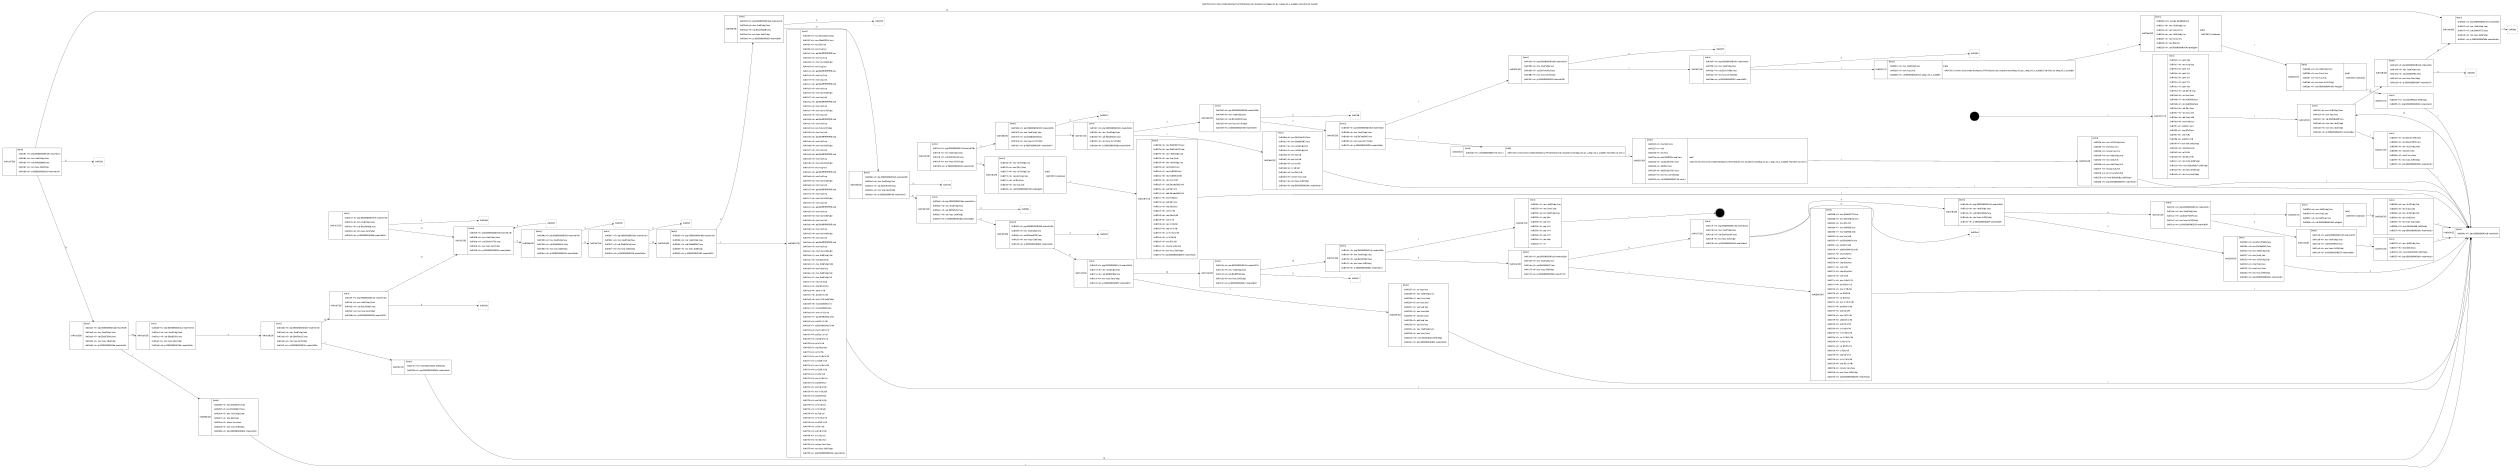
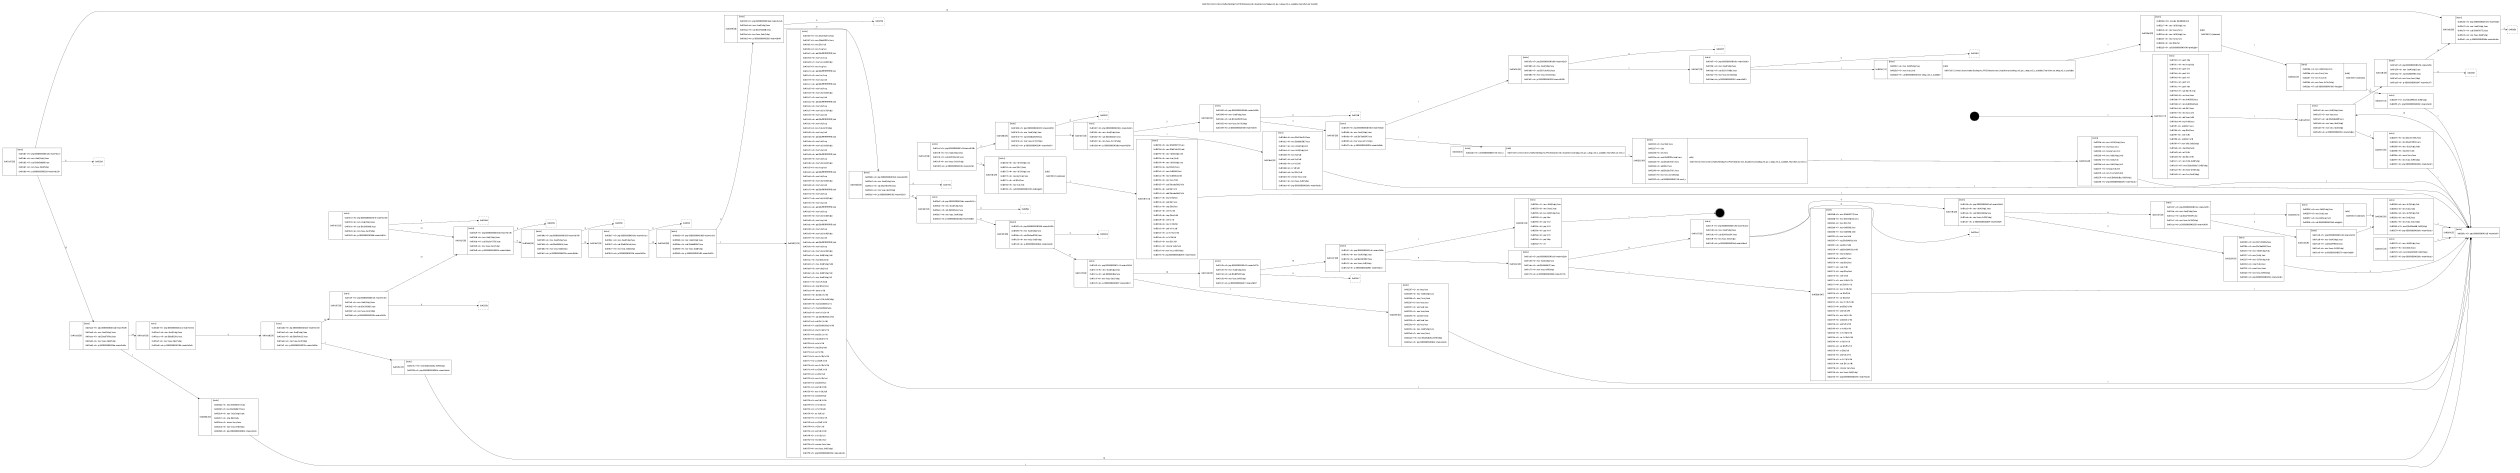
edge "0x40209c" -> "0x401b2f [28]": reversed
edge "0x401cd3 [28]" -> "0x402570 [28]": now "0x401cd3 [28]" -> "0x402060 [30]"
